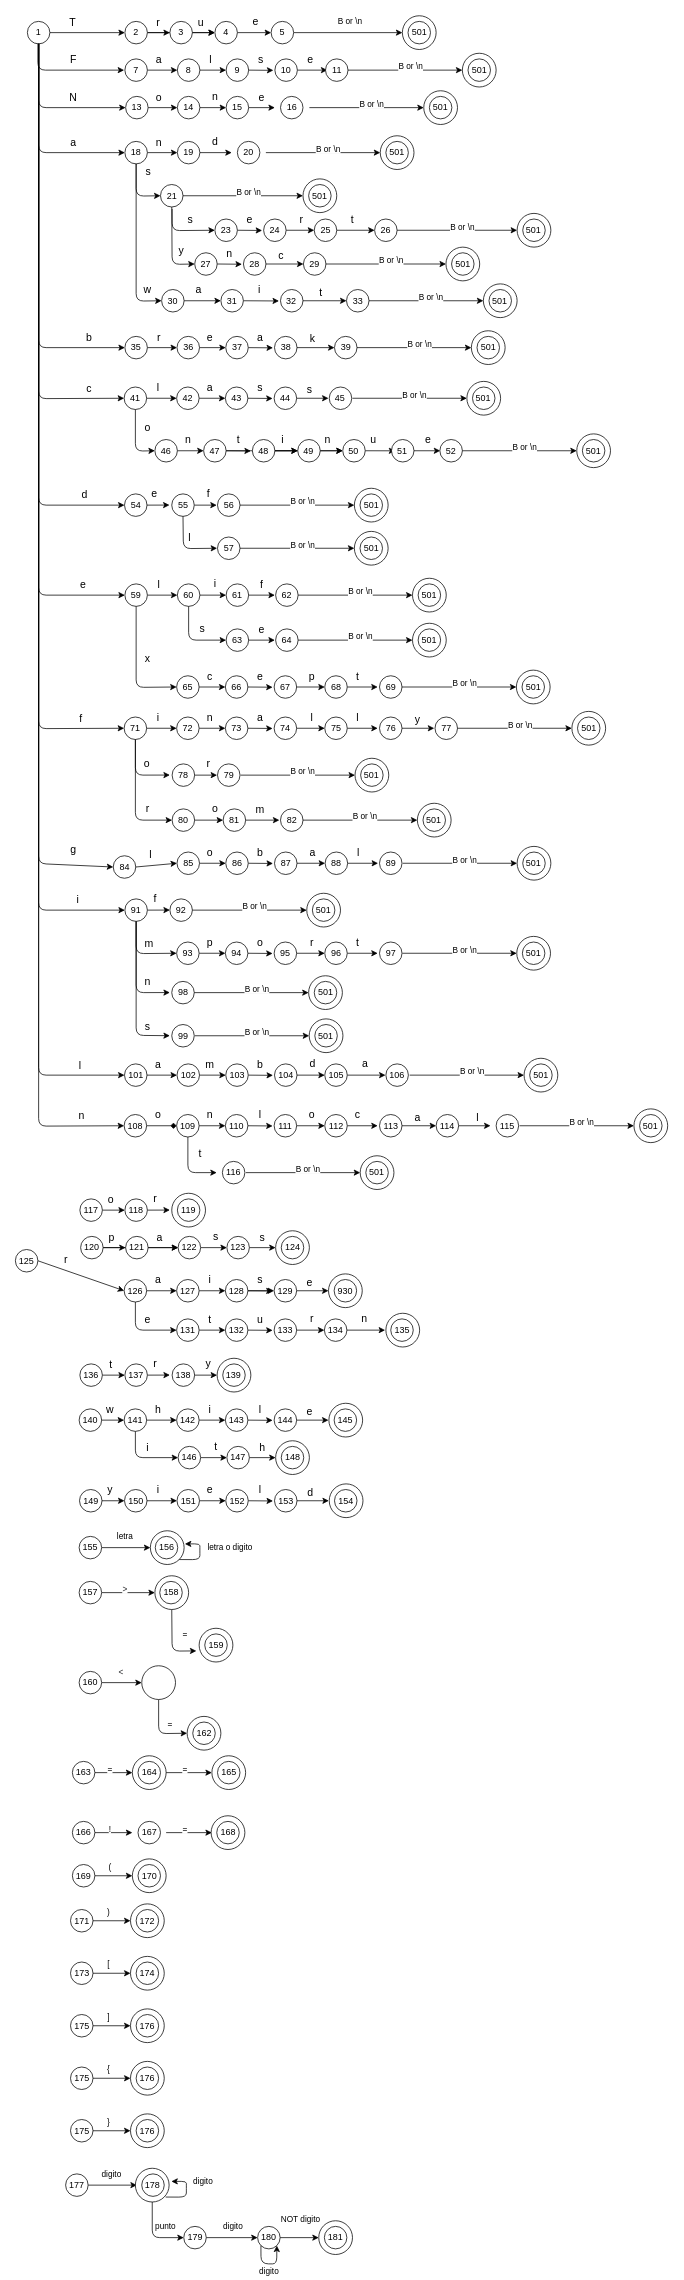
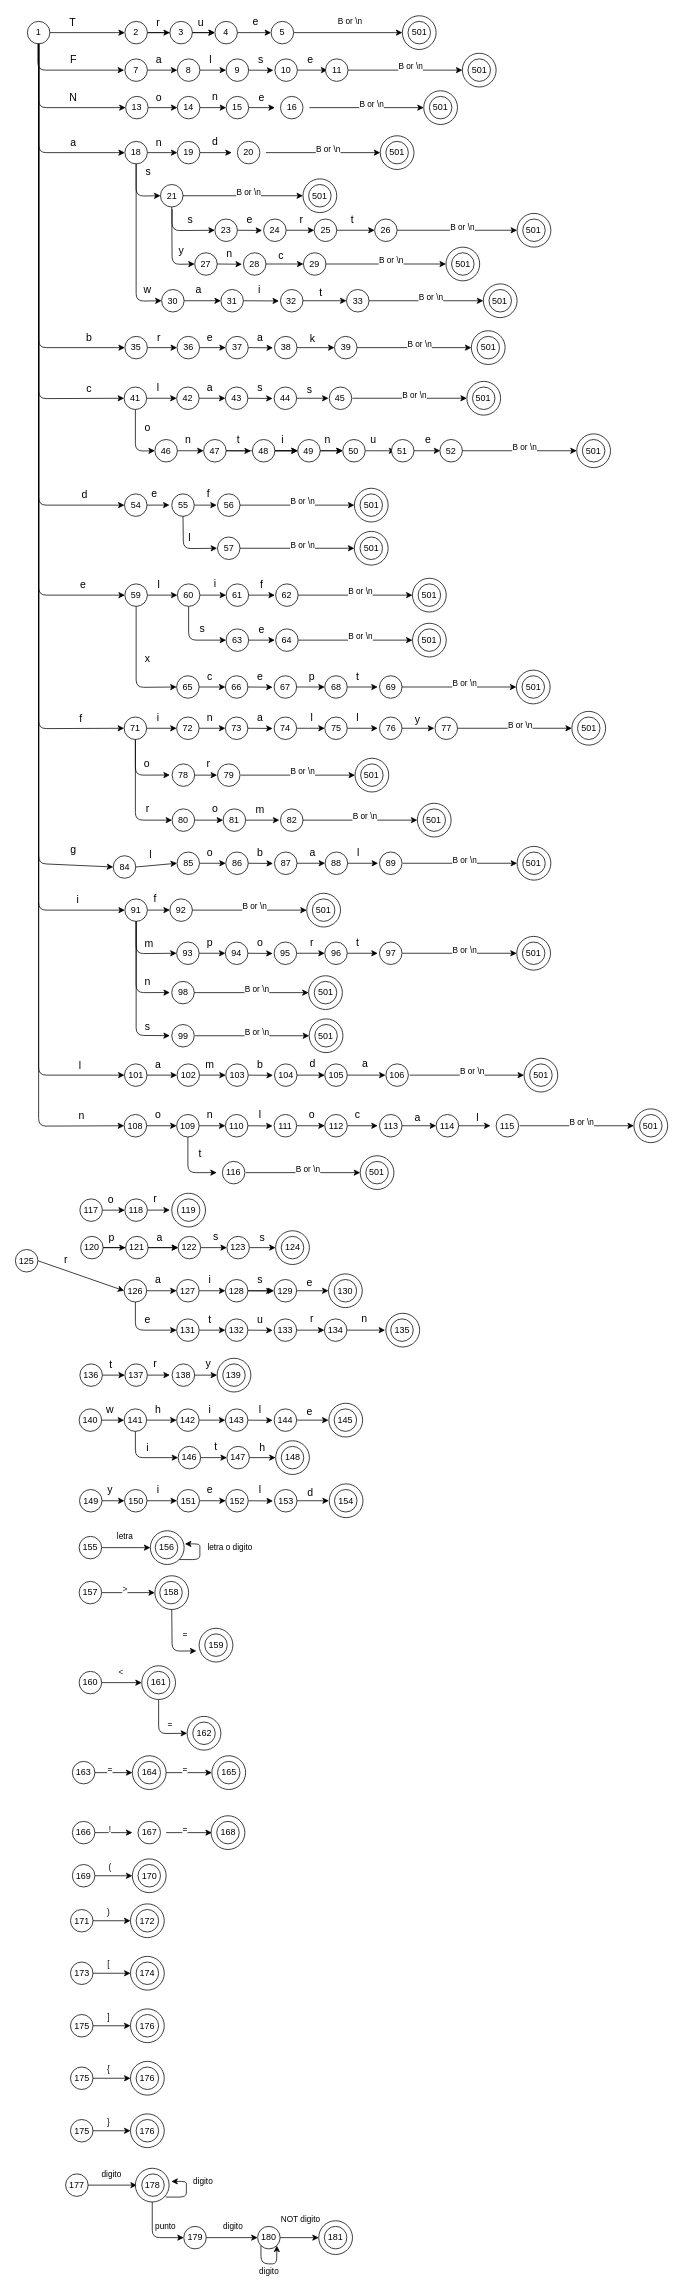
edge "108" -> "109": arrowhead diamond -> classic
node "930": label "930" -> "130"
node "161": added
